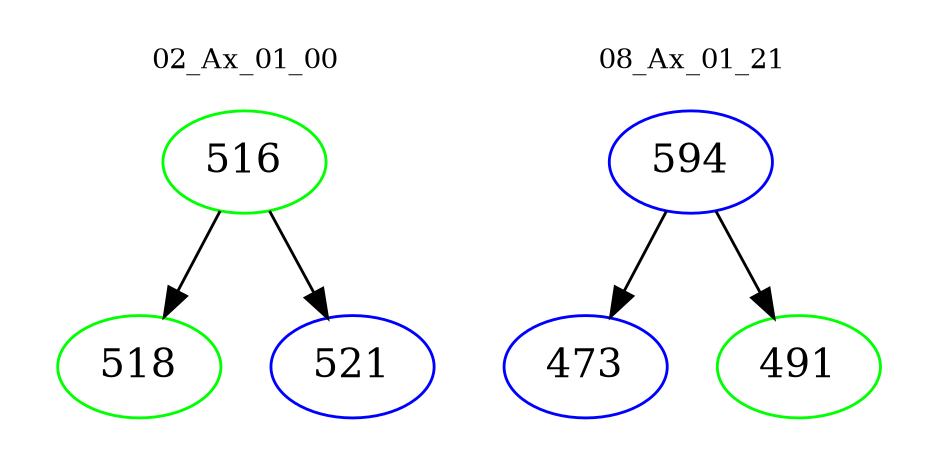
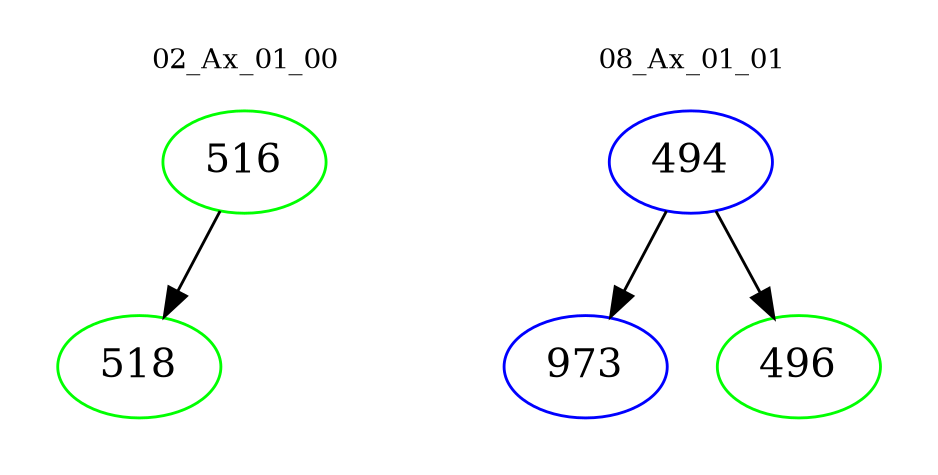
cluster "08_Ax_01_21": label "08_Ax_01_21" -> "08_Ax_01_01"
node "594": label "594" -> "494"
node "521": removed
node "473": label "473" -> "973"
node "491": label "491" -> "496"
